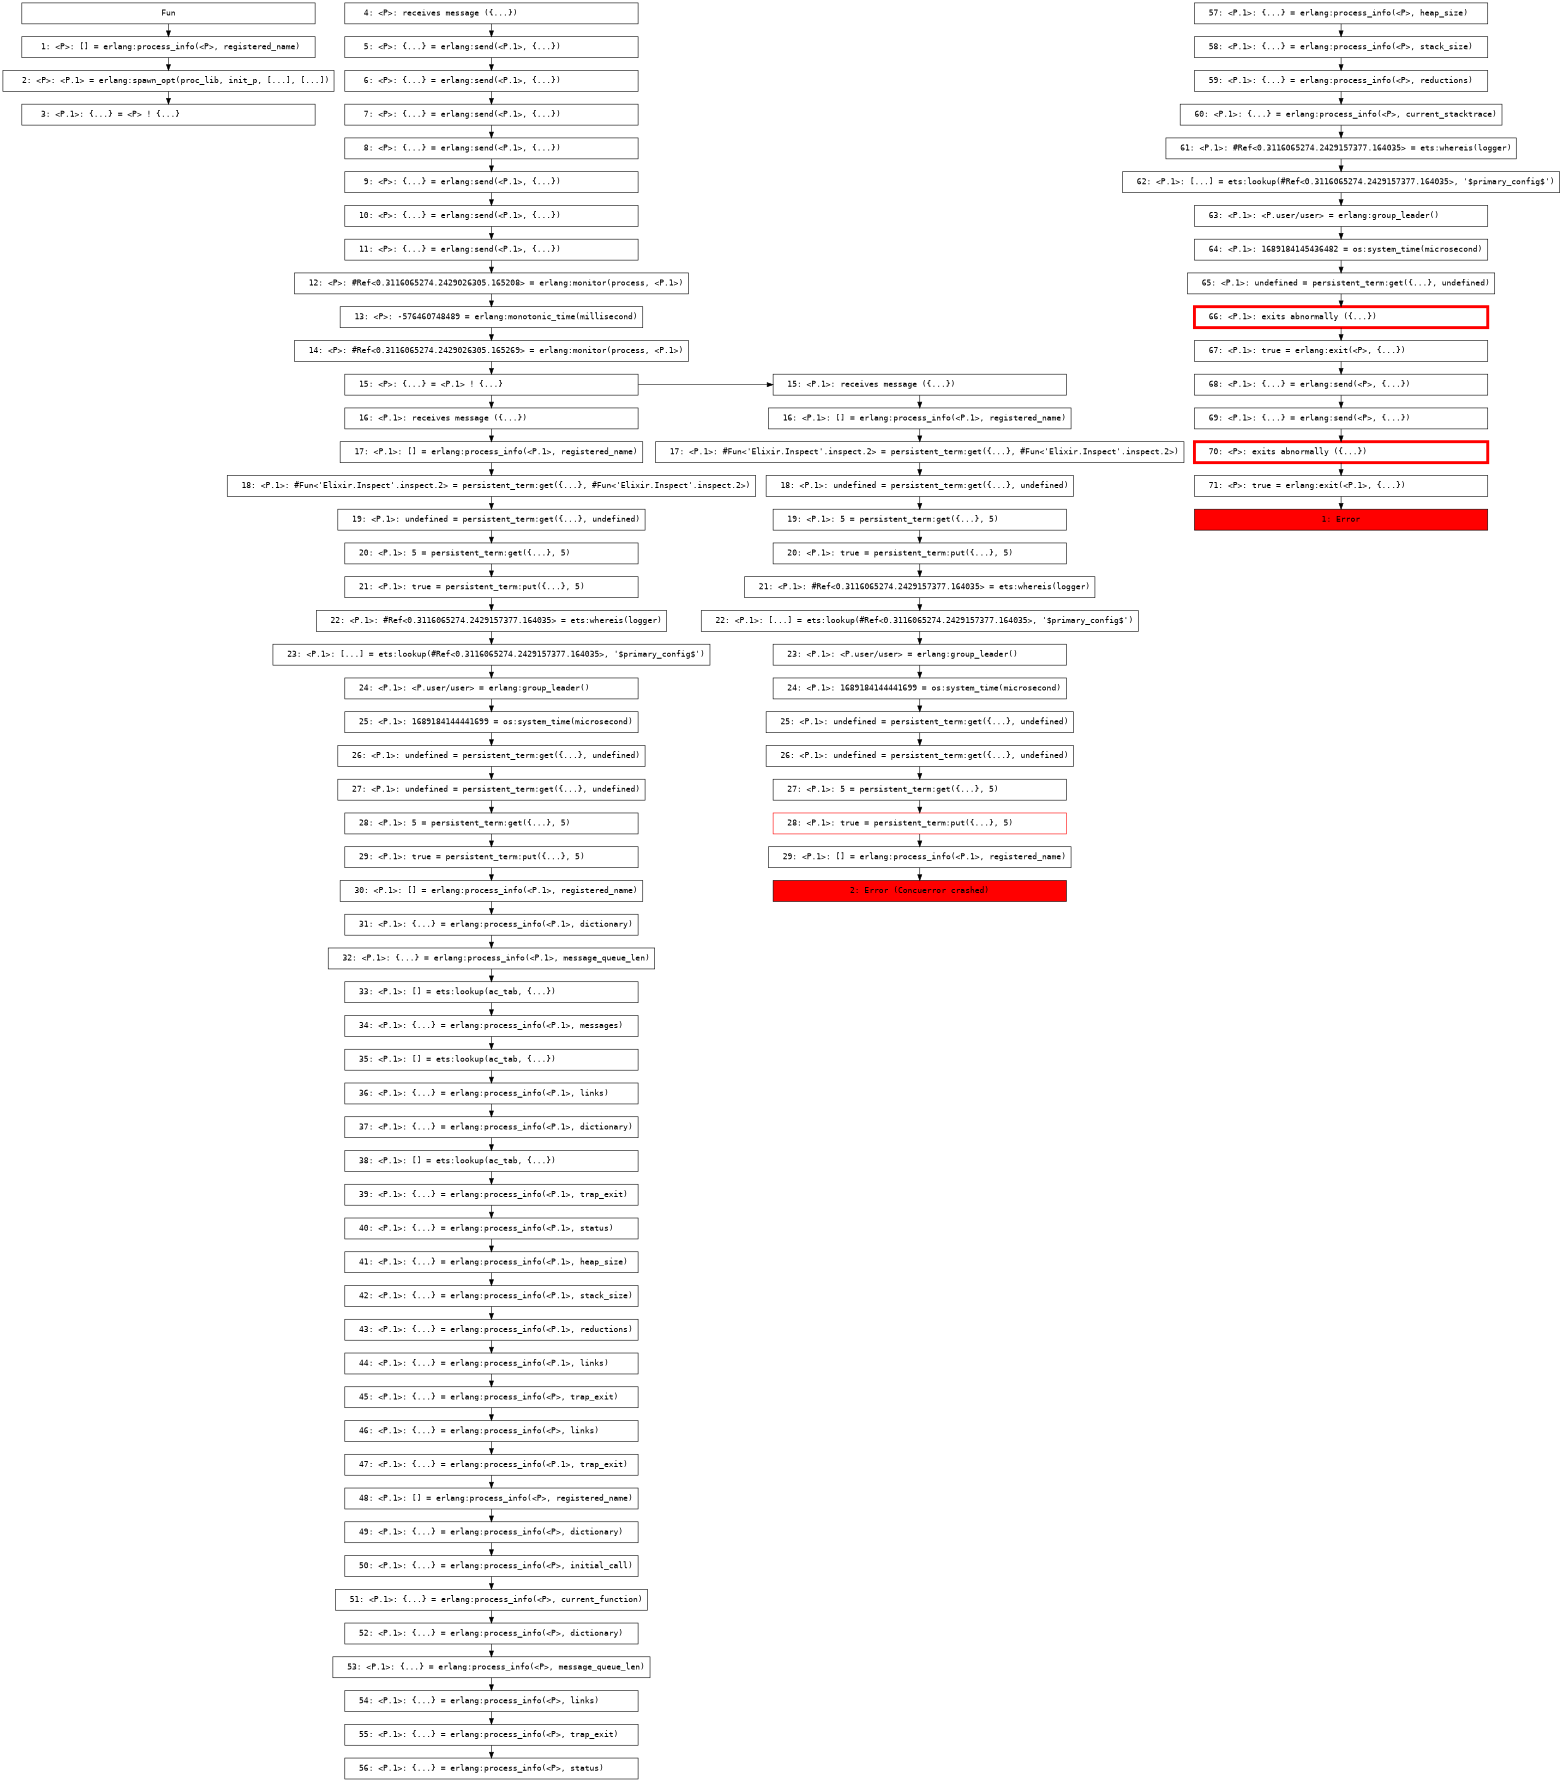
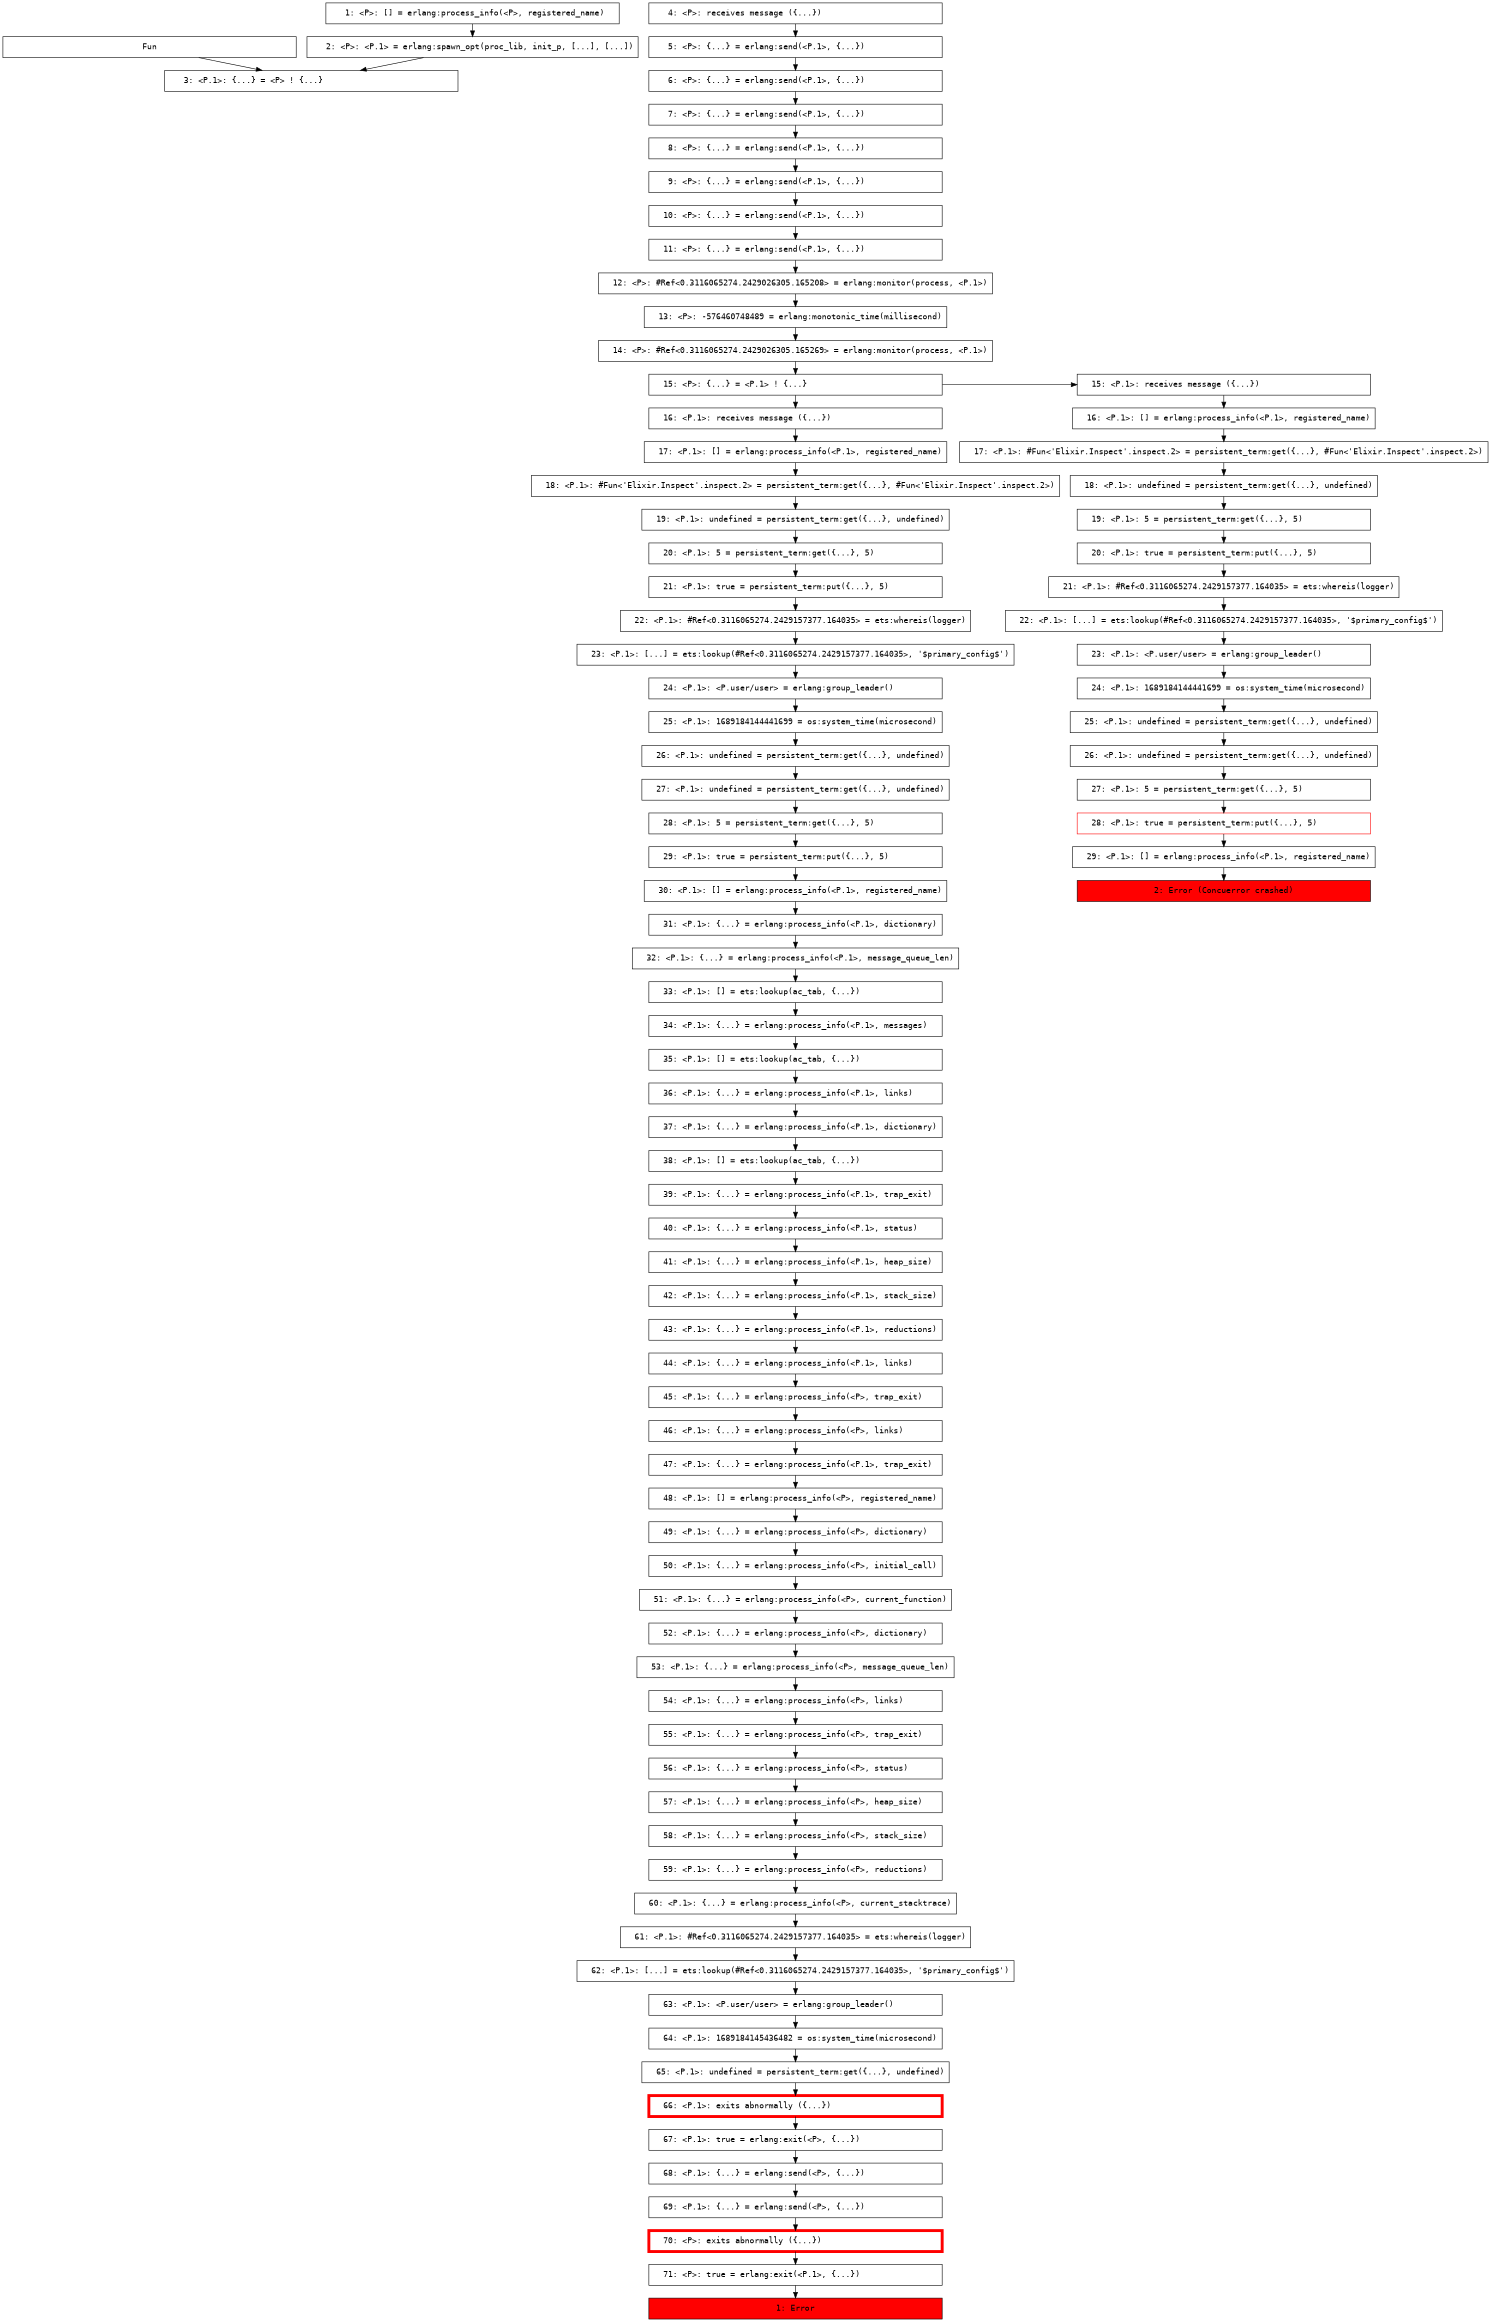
edge "Fun" -> "1: <P>: [] = erlang:process_info(<P>, registered_name)": now "Fun" -> "3: <P.1>: {...} = <P> ! {...}"
edge "56: <P.1>: {...} = erlang:process_info(<P>, status)" -> "57: <P.1>: {...} = erlang:process_info(<P>, heap_size)": added
